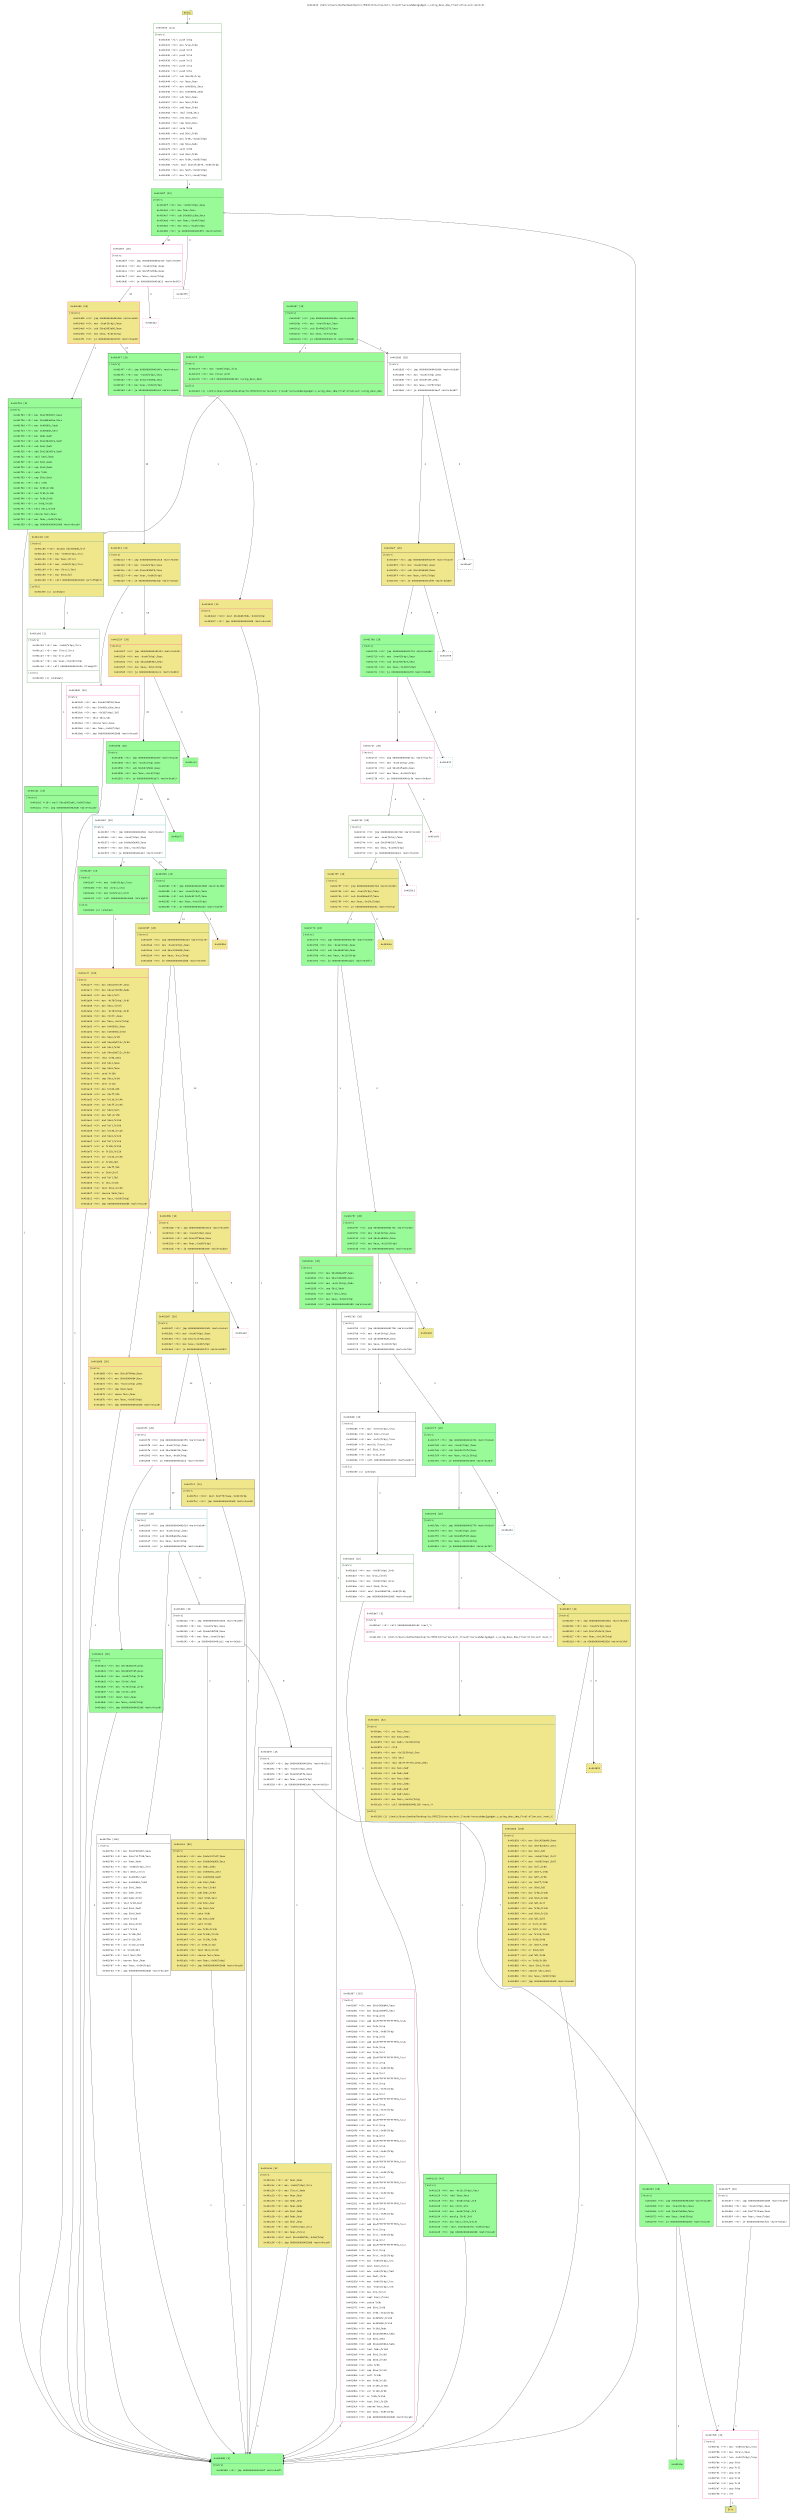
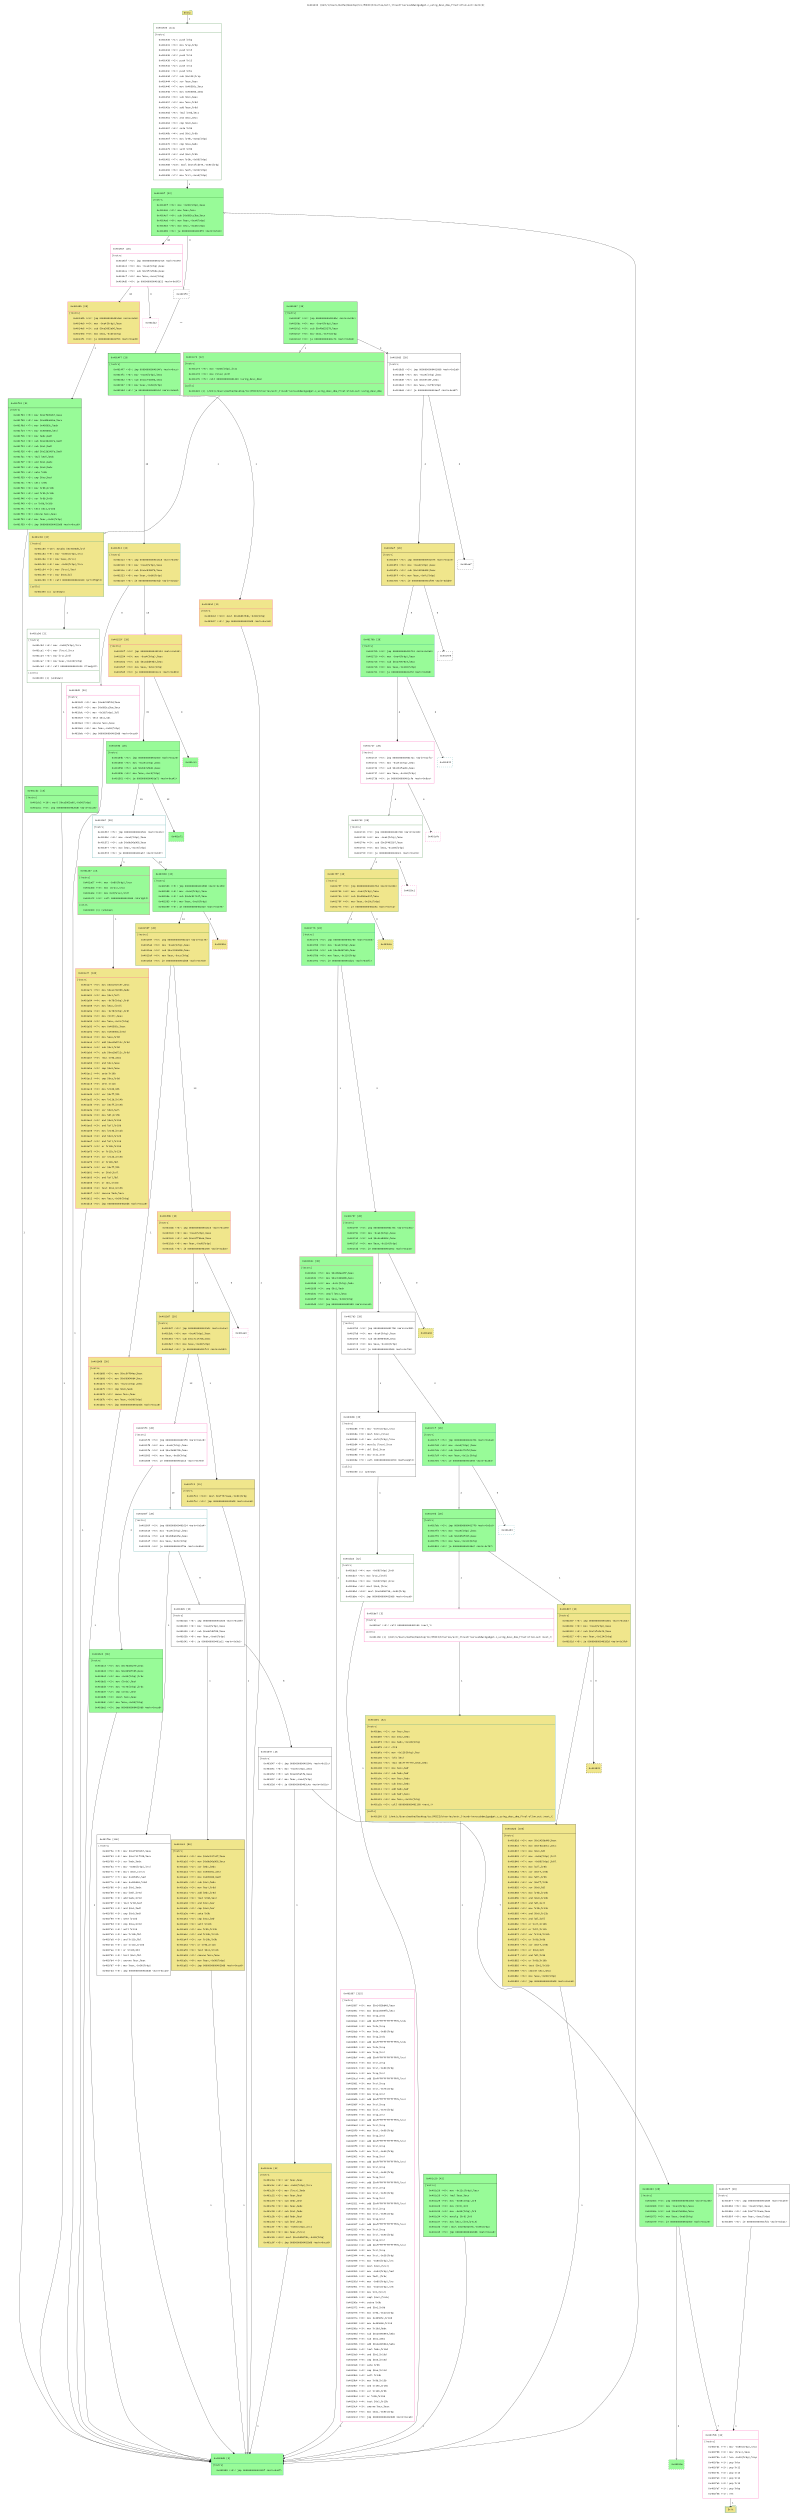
edge "0x4014db [28]" -> "0x4014f7 [28]": now "0x4019f0" -> "0x4014f7 [28]"
